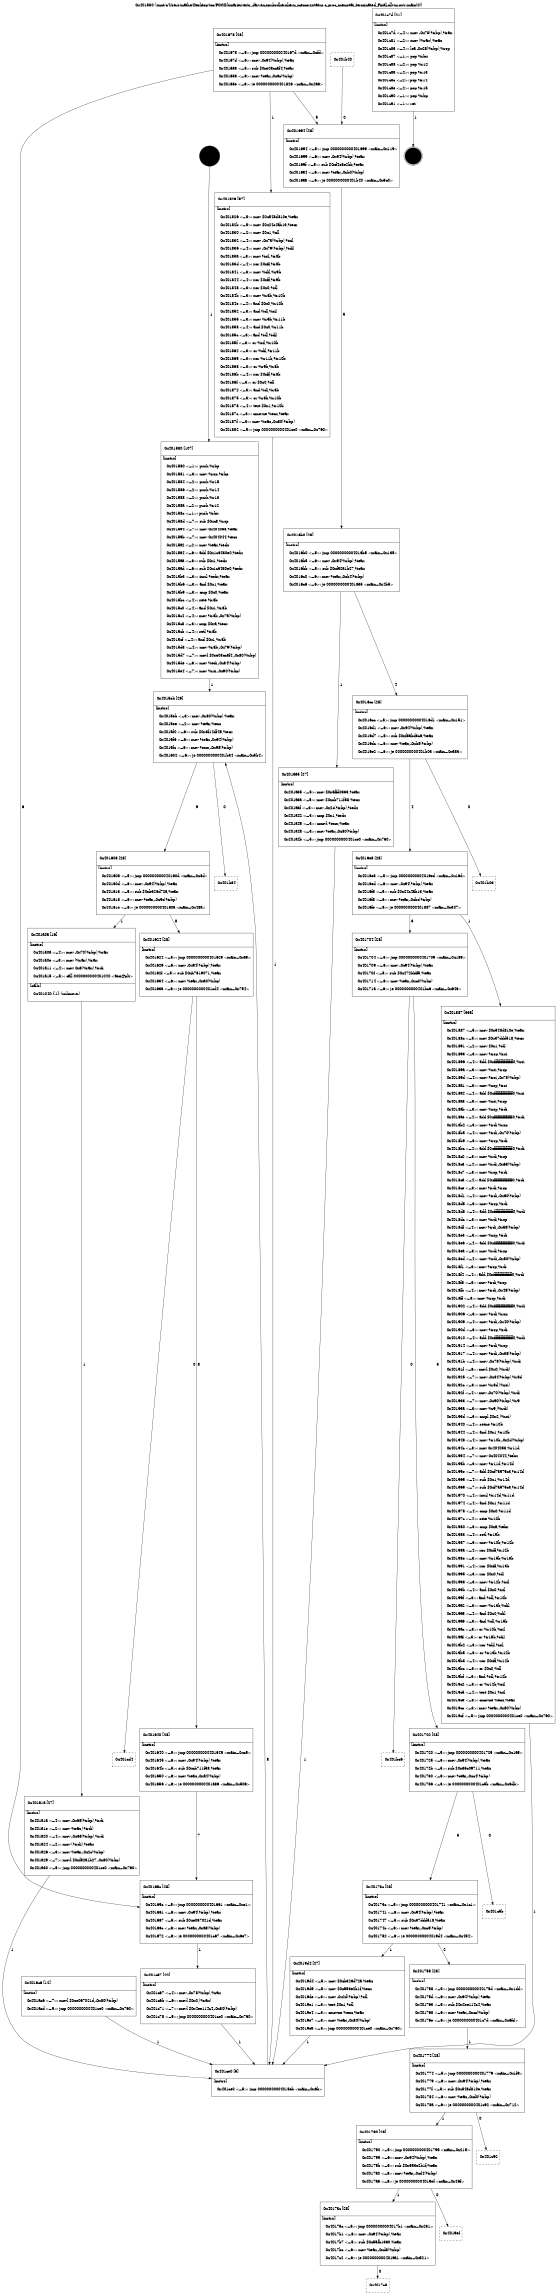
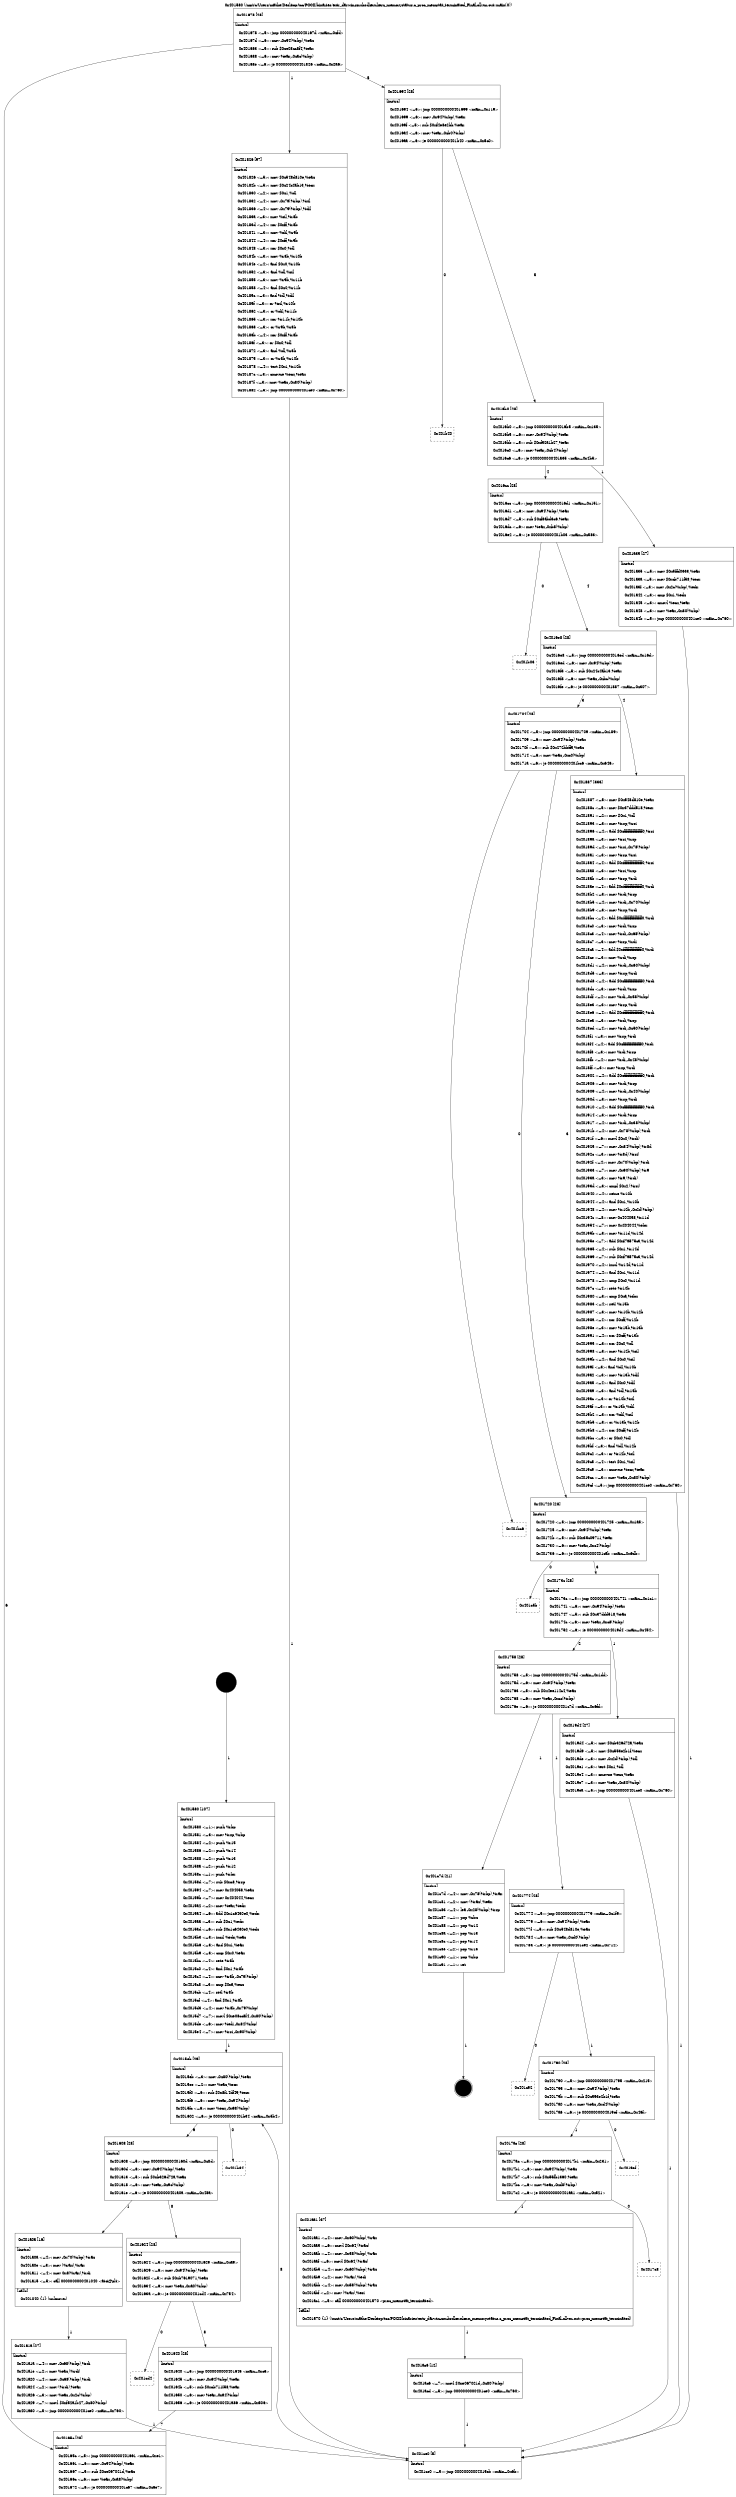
edge "0x401b40" -> "0x401694 [28]": reversed
edge "0x4016e8 [28]" -> "0x401887 [333]": label " 1" -> " 4"
edge "0x401758 [28]" -> "0x401c7d [21]": added, label "1"
node "0x401c67 [22]": removed
node "0x401aa1 [37]": added
